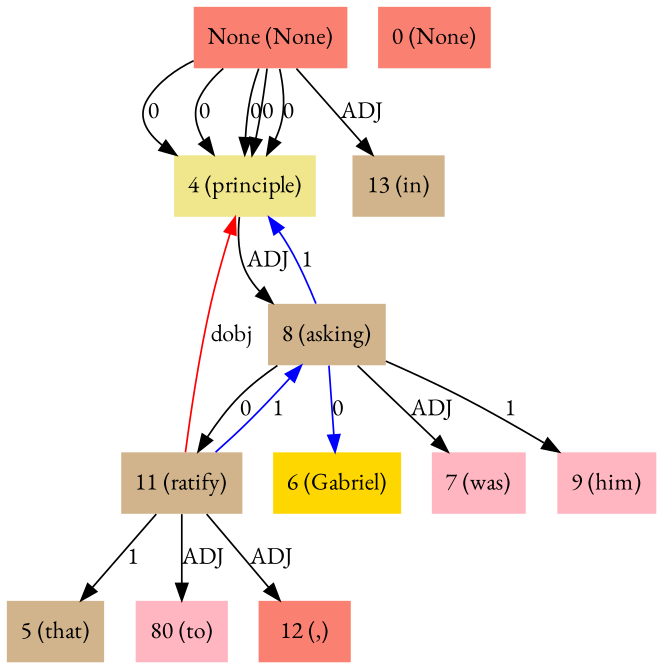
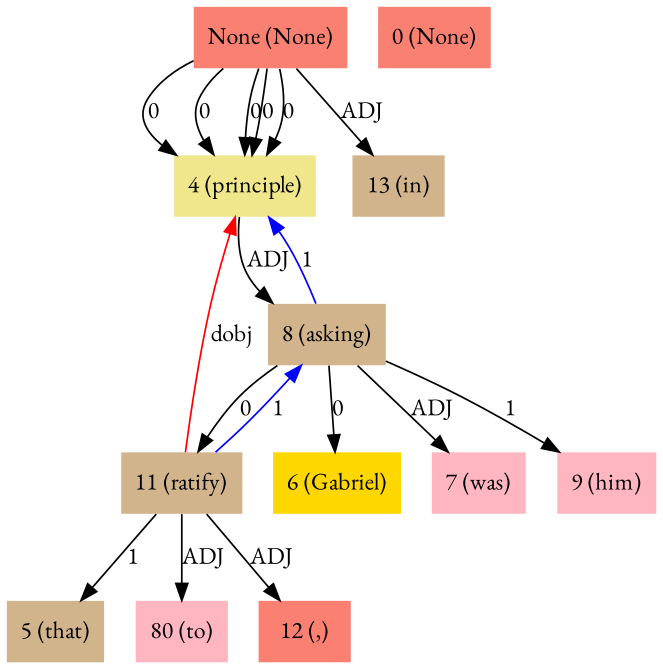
edge "8 (asking)" -> "6 (Gabriel)": color blue -> black
